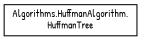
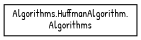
node "Algorithms.HuffmanAlgorithm. HuffmanTree": label "Algorithms.HuffmanAlgorithm. HuffmanTree" -> "Algorithms.HuffmanAlgorithm. Algorithms"
